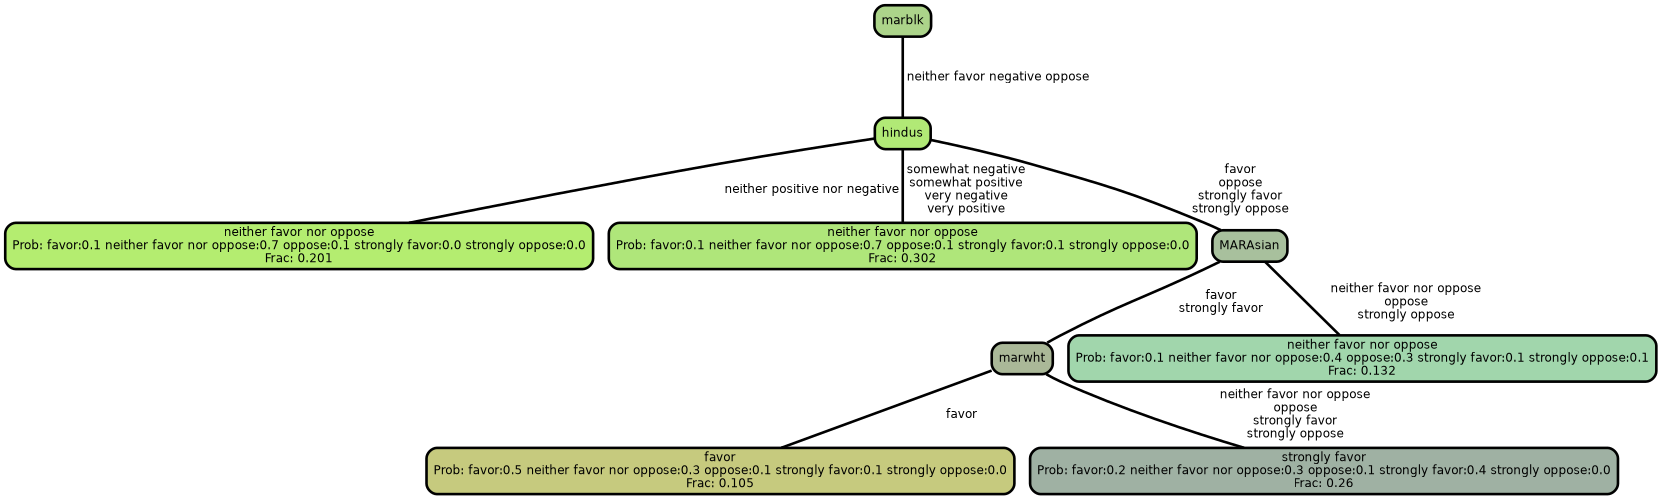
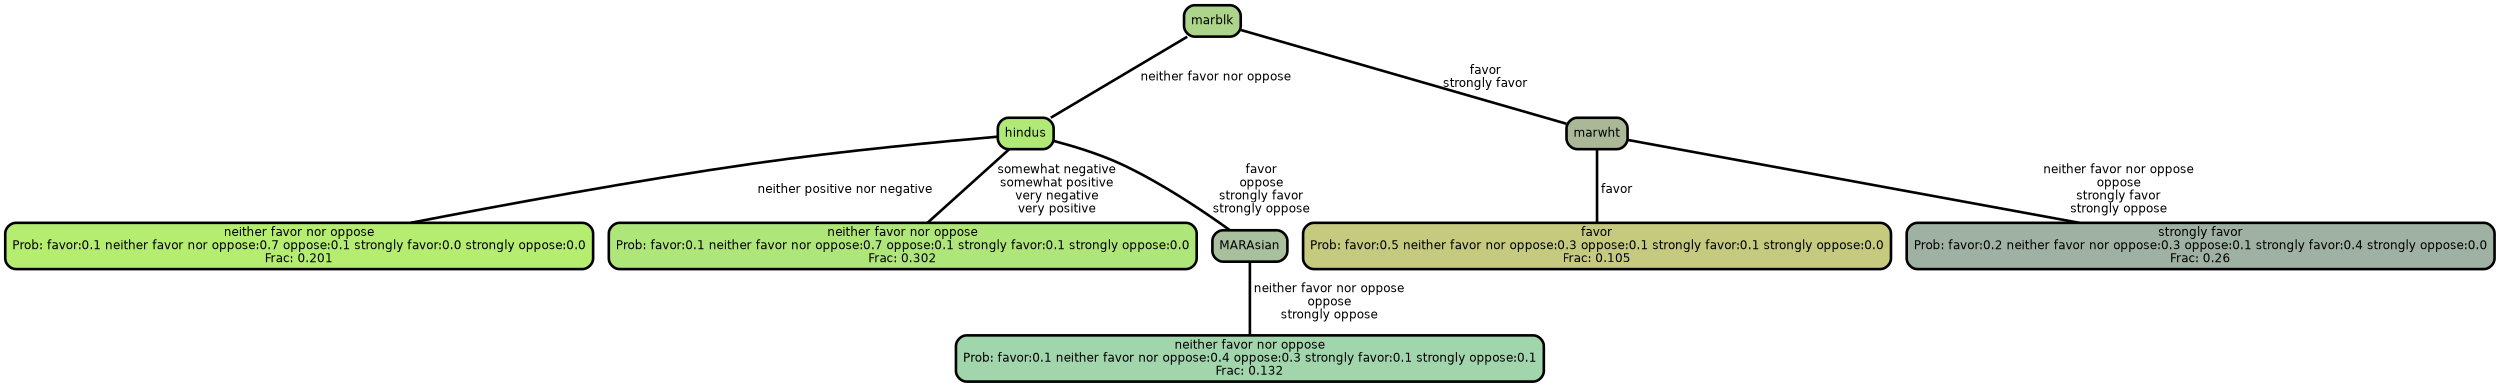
edge "marblk" -- "hindus": label " neither favor negative oppose" -> " neither favor nor oppose"
edge "MARAsian" -- "marwht": now "marblk" -- "marwht"
